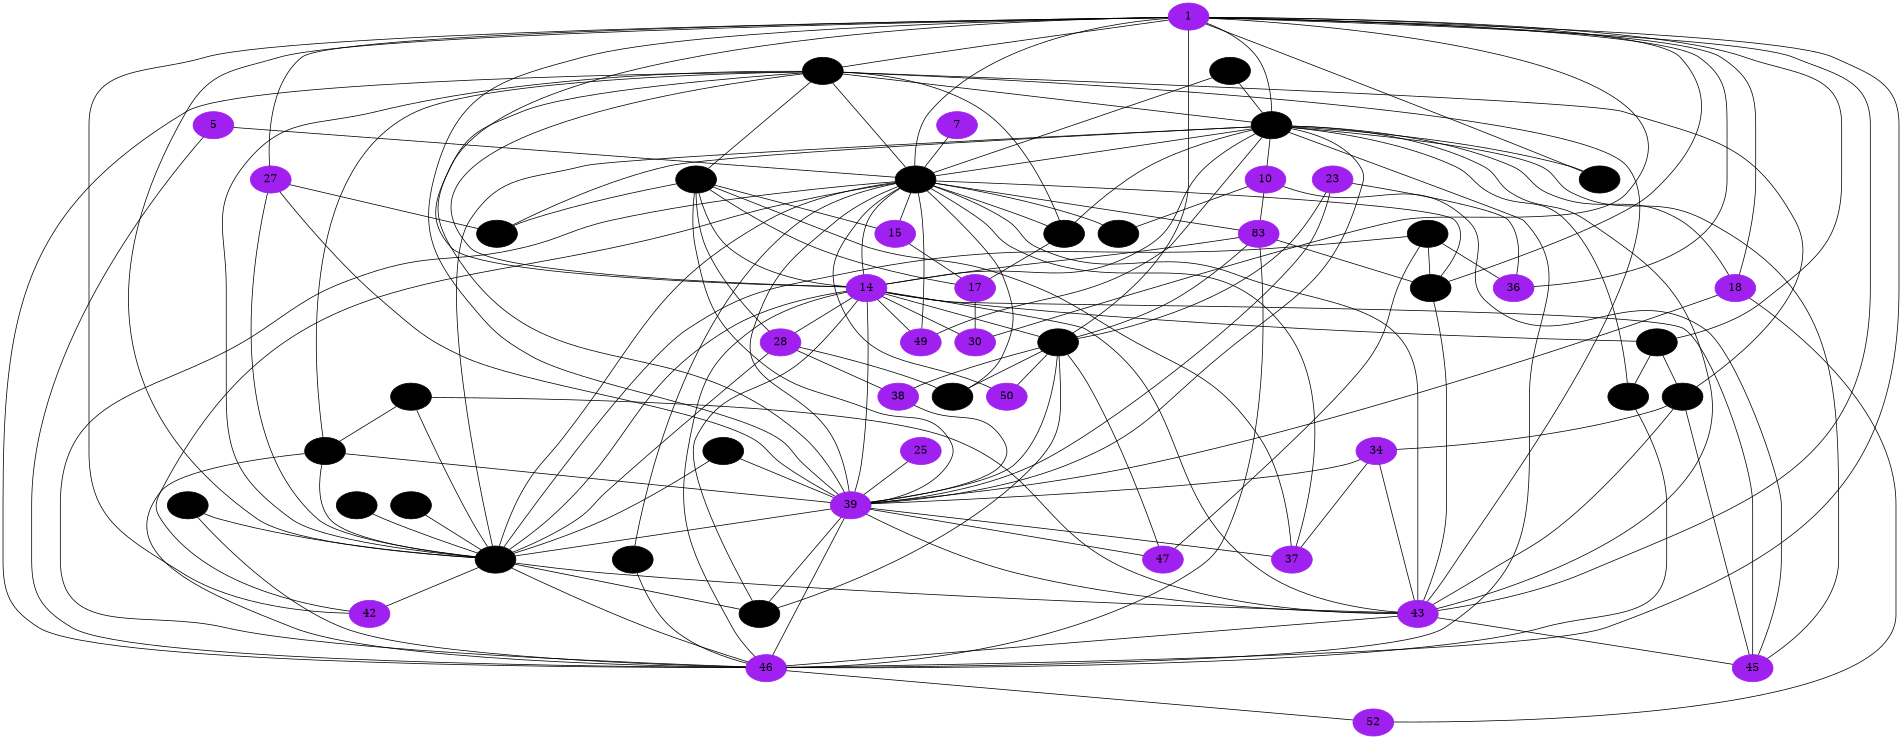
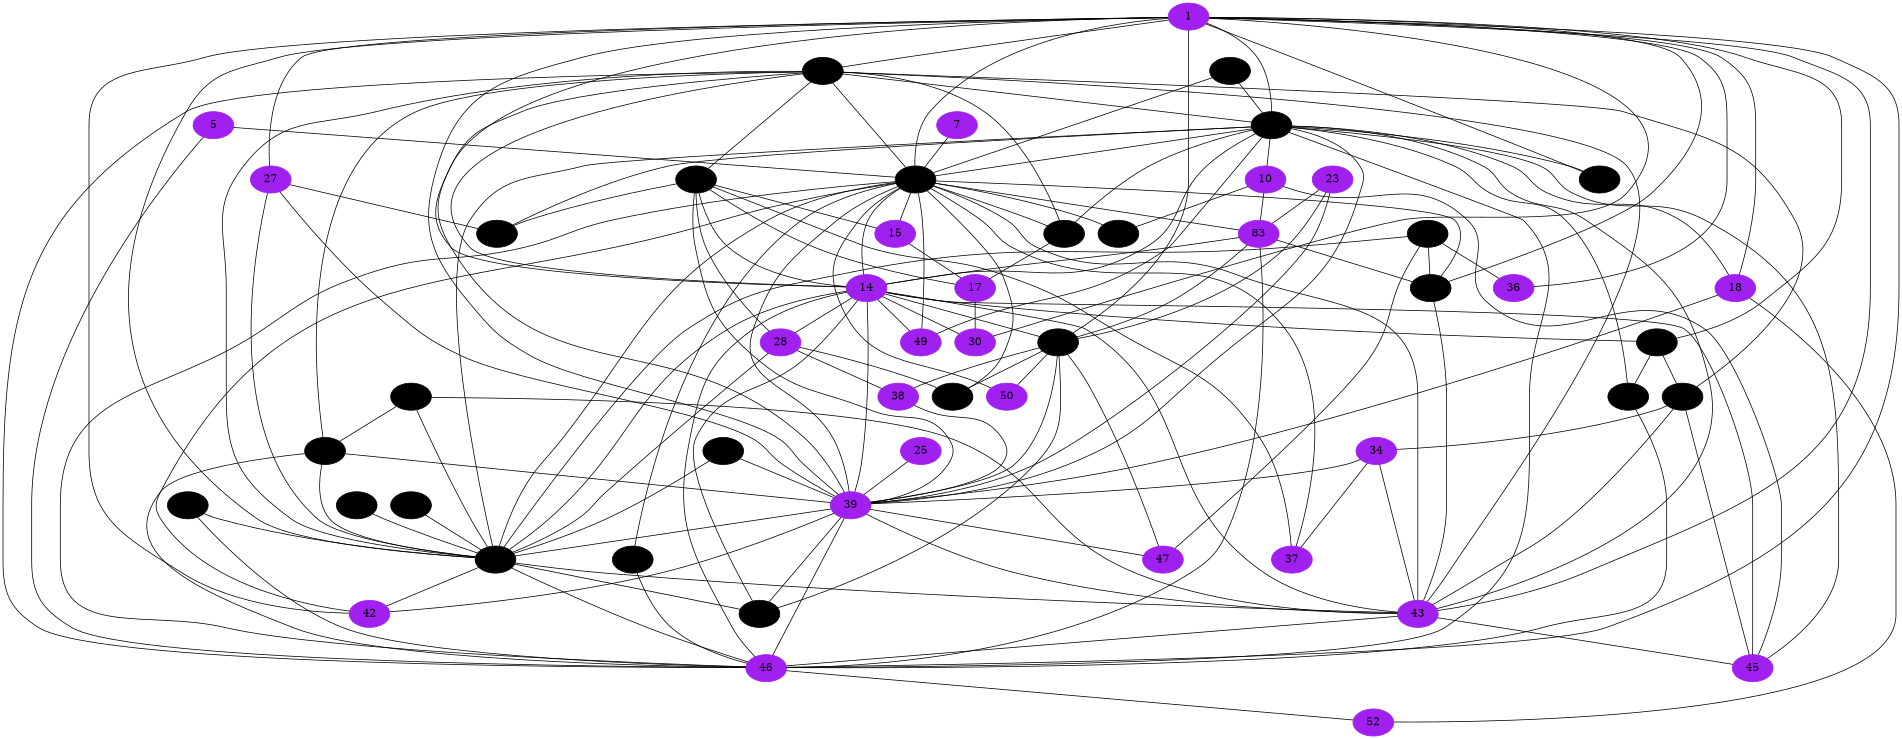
edge "23" -- "36": now "23" -- "83"
edge "39" -- "37": now "39" -- "42"
